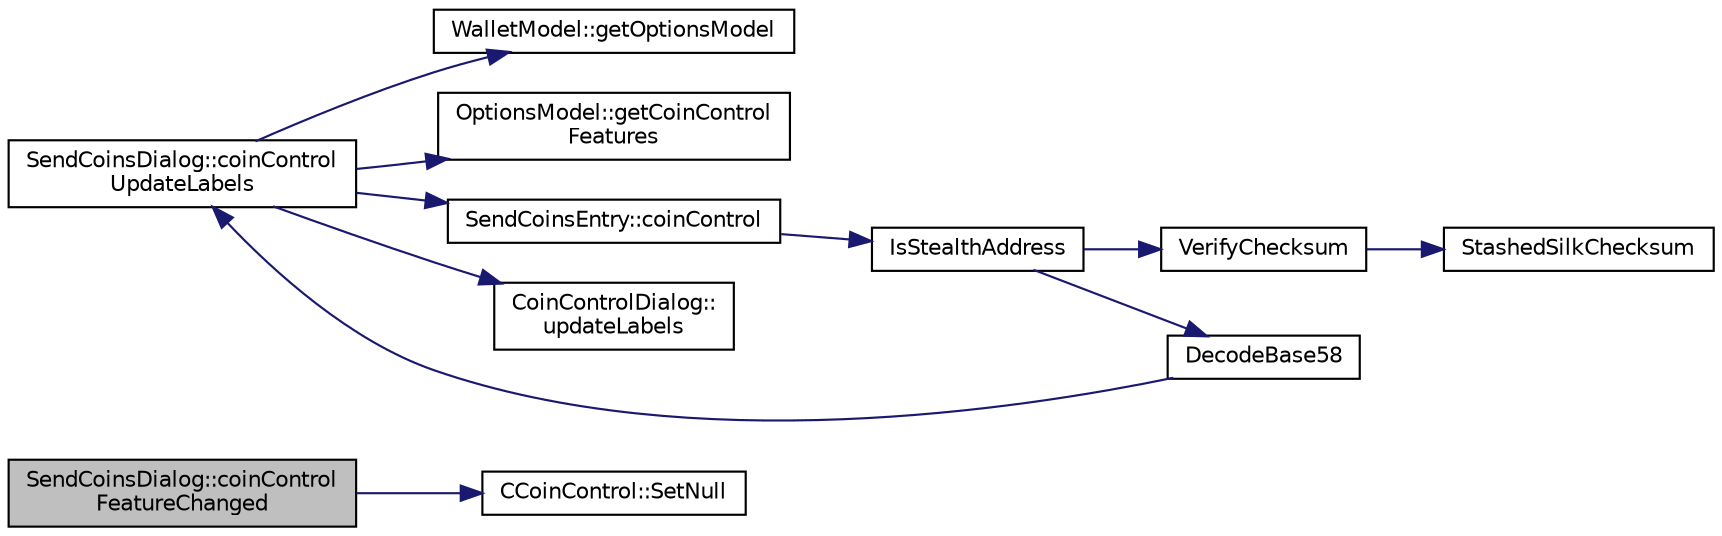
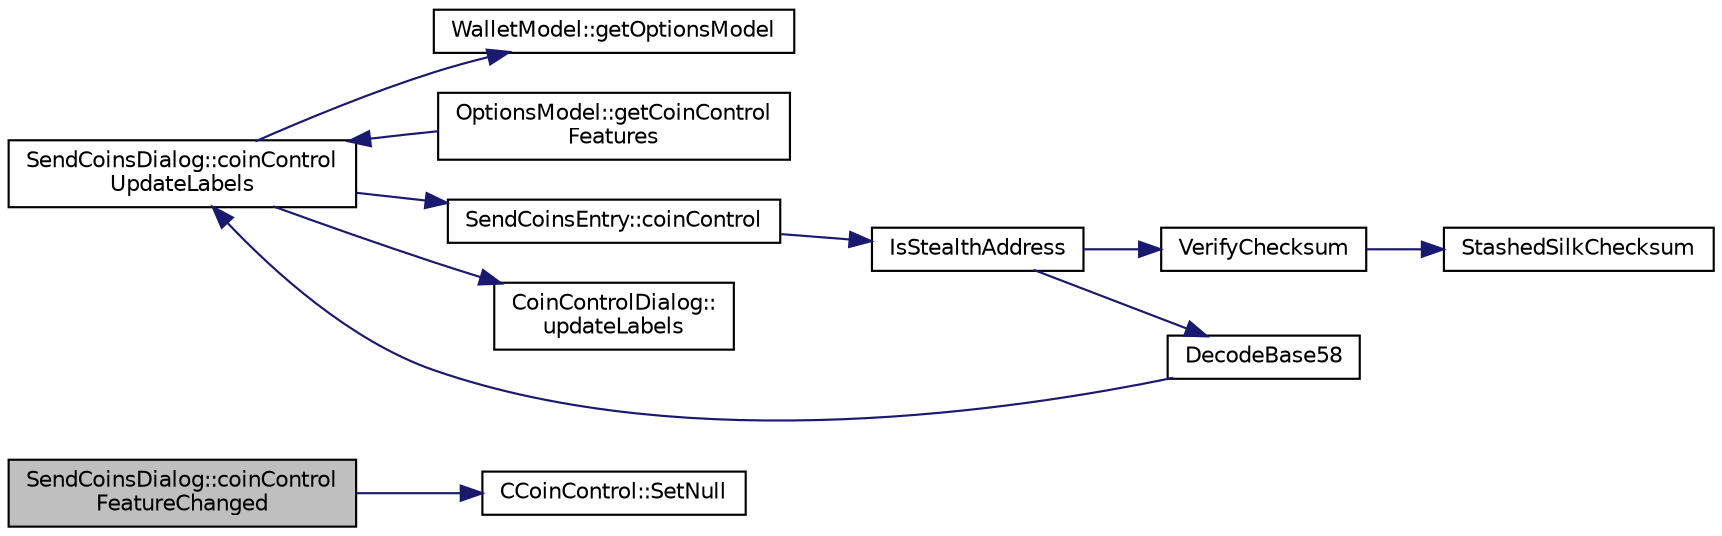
edge "SendCoinsDialog::coinControl UpdateLabels" -> "OptionsModel::getCoinControl Features": reversed
